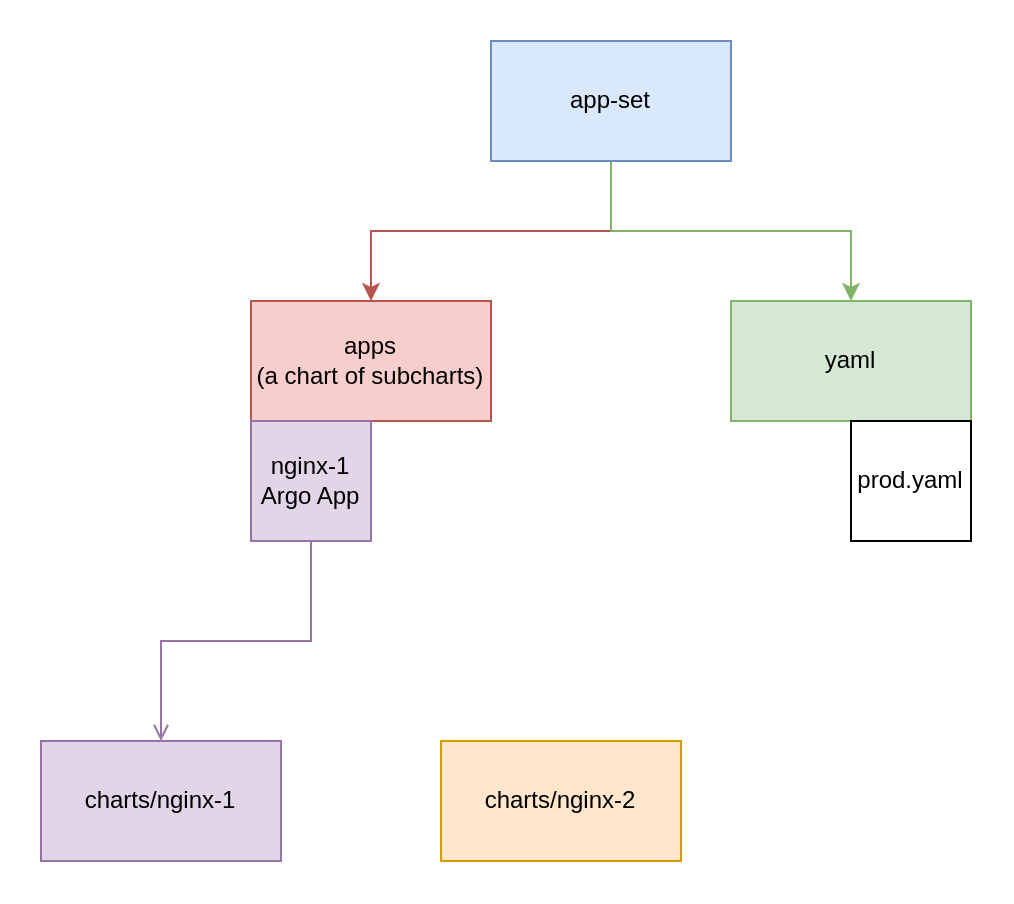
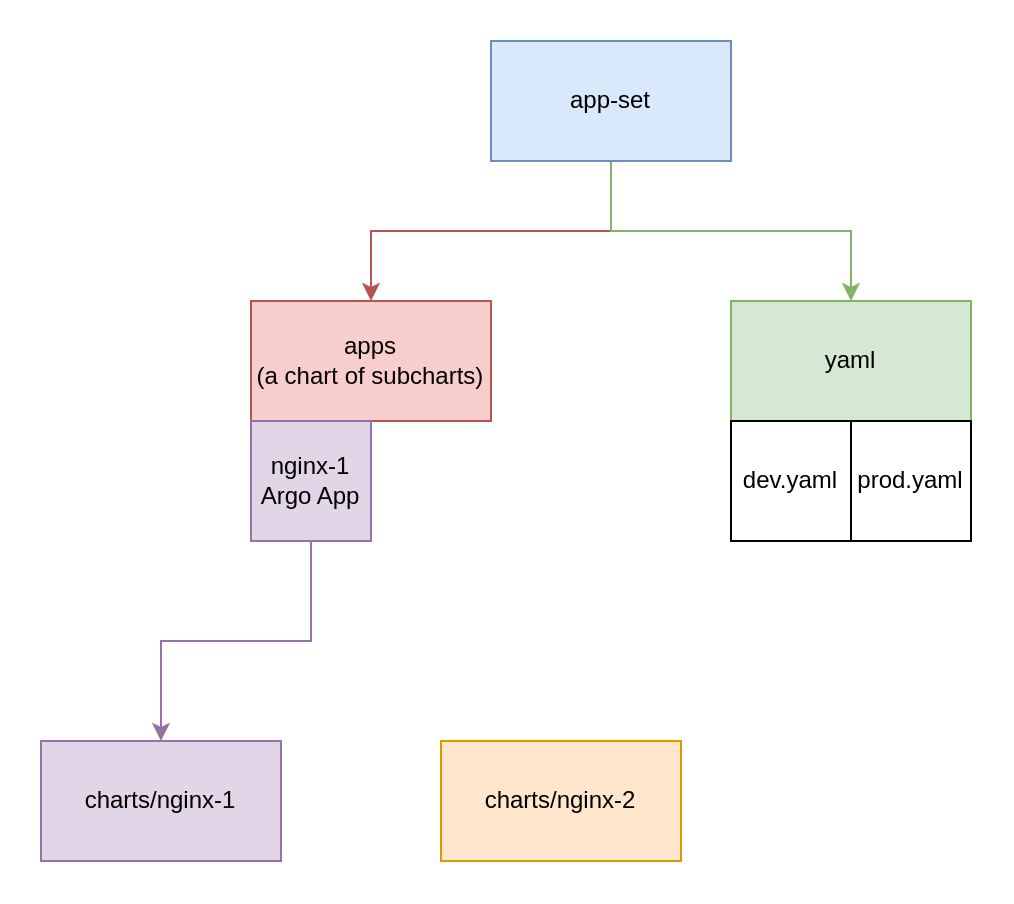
node "dev.yaml": added
edge "nginx-1 Argo App" -> "charts/nginx-1": arrowhead open -> classic
